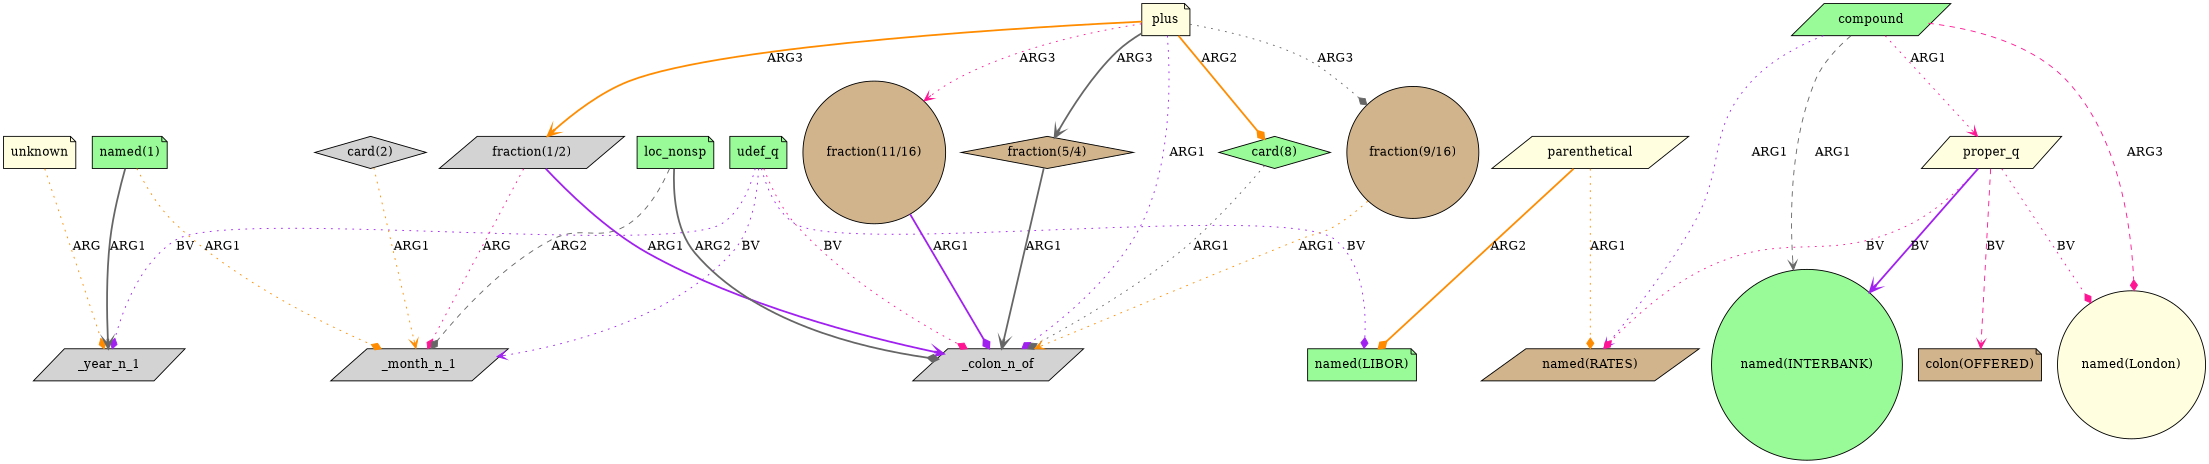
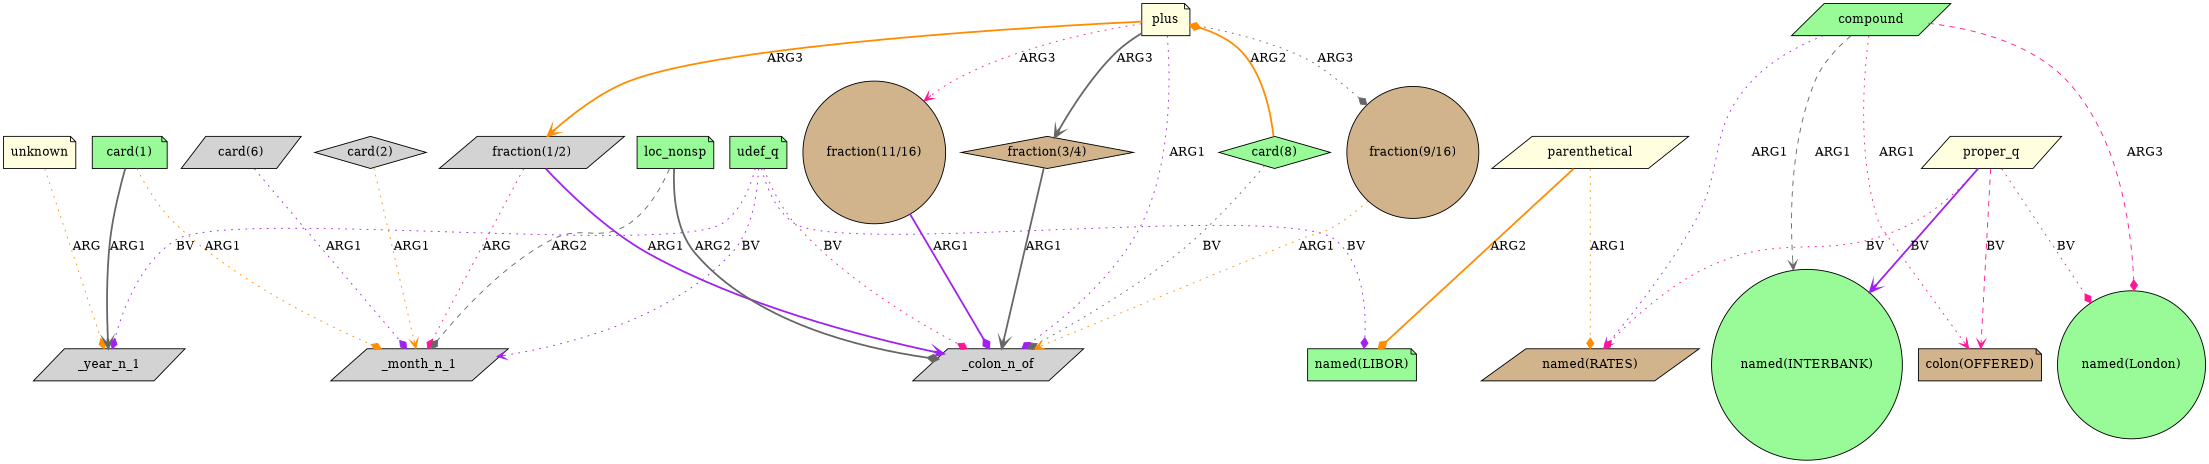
edge "plus" -> "card(8)": reversed
edge "compound" -> "proper_q": now "compound" -> "colon(OFFERED)"
node "named(1)": label "named(1)" -> "card(1)"
node "card(6)": added
node "fraction(5/4)": label "fraction(5/4)" -> "fraction(3/4)"
edge "card(8)" -> "_colon_n_of": label "ARG1" -> "BV"
node "named(London)": fillcolor lightyellow -> palegreen
